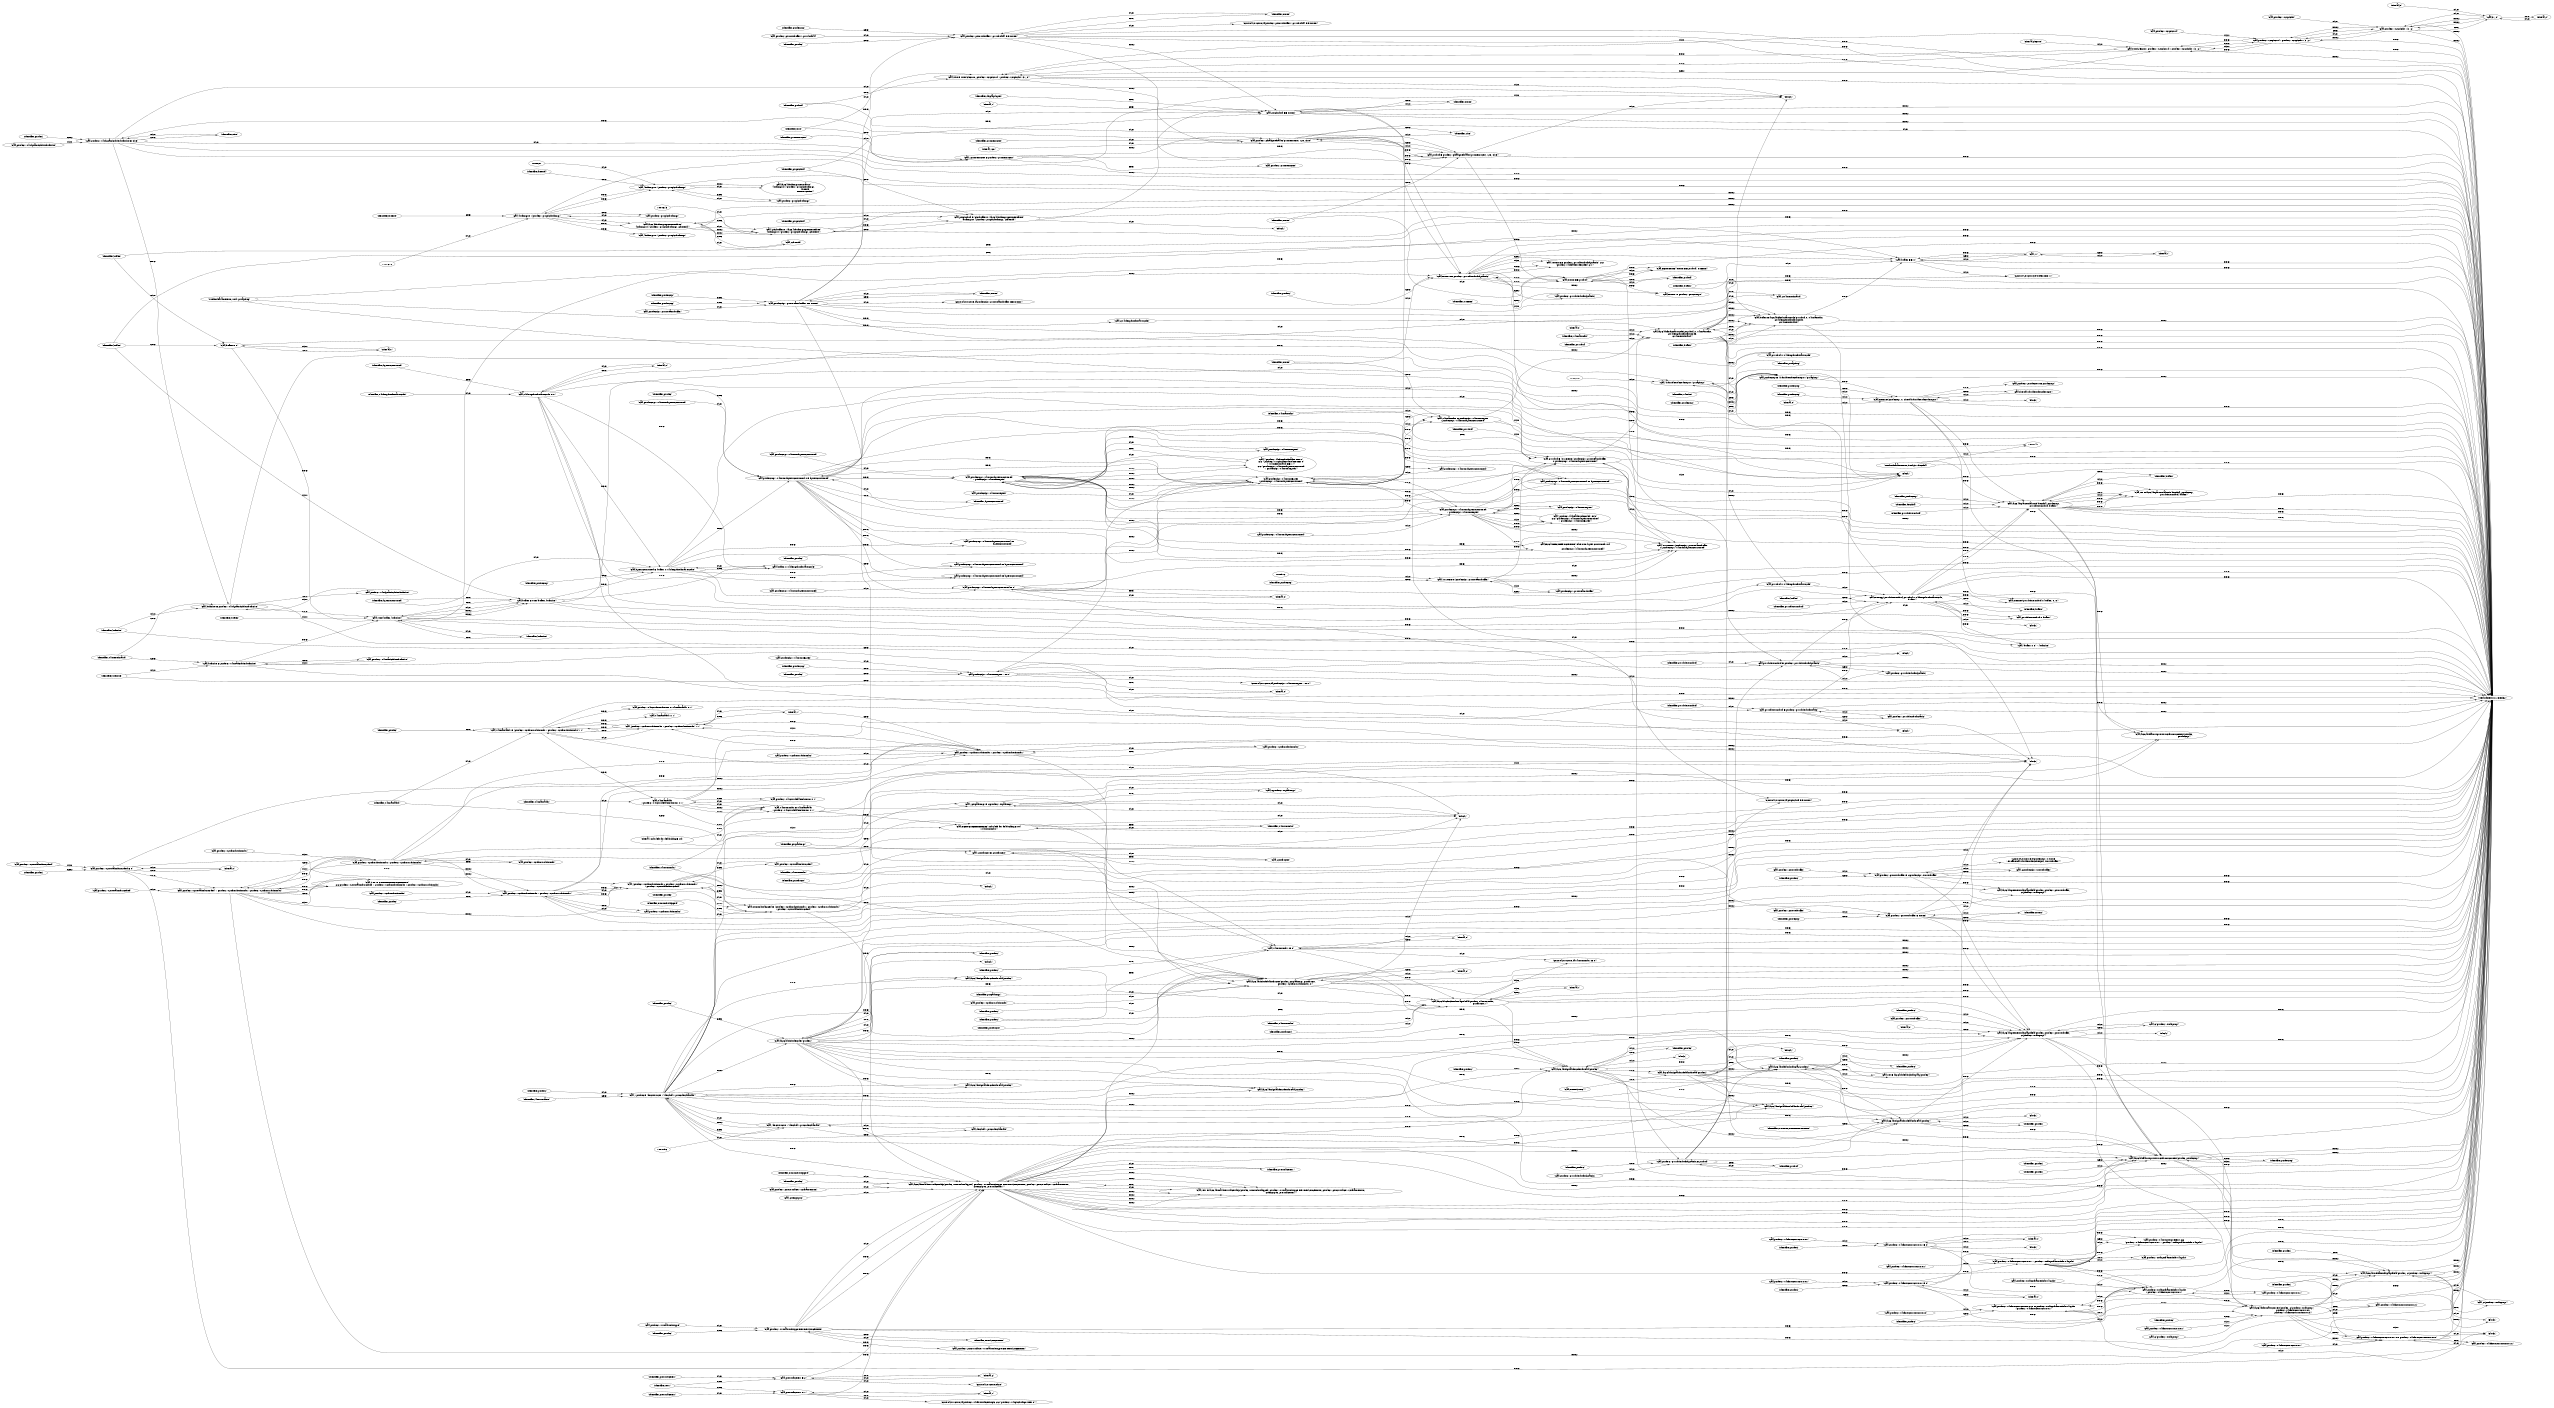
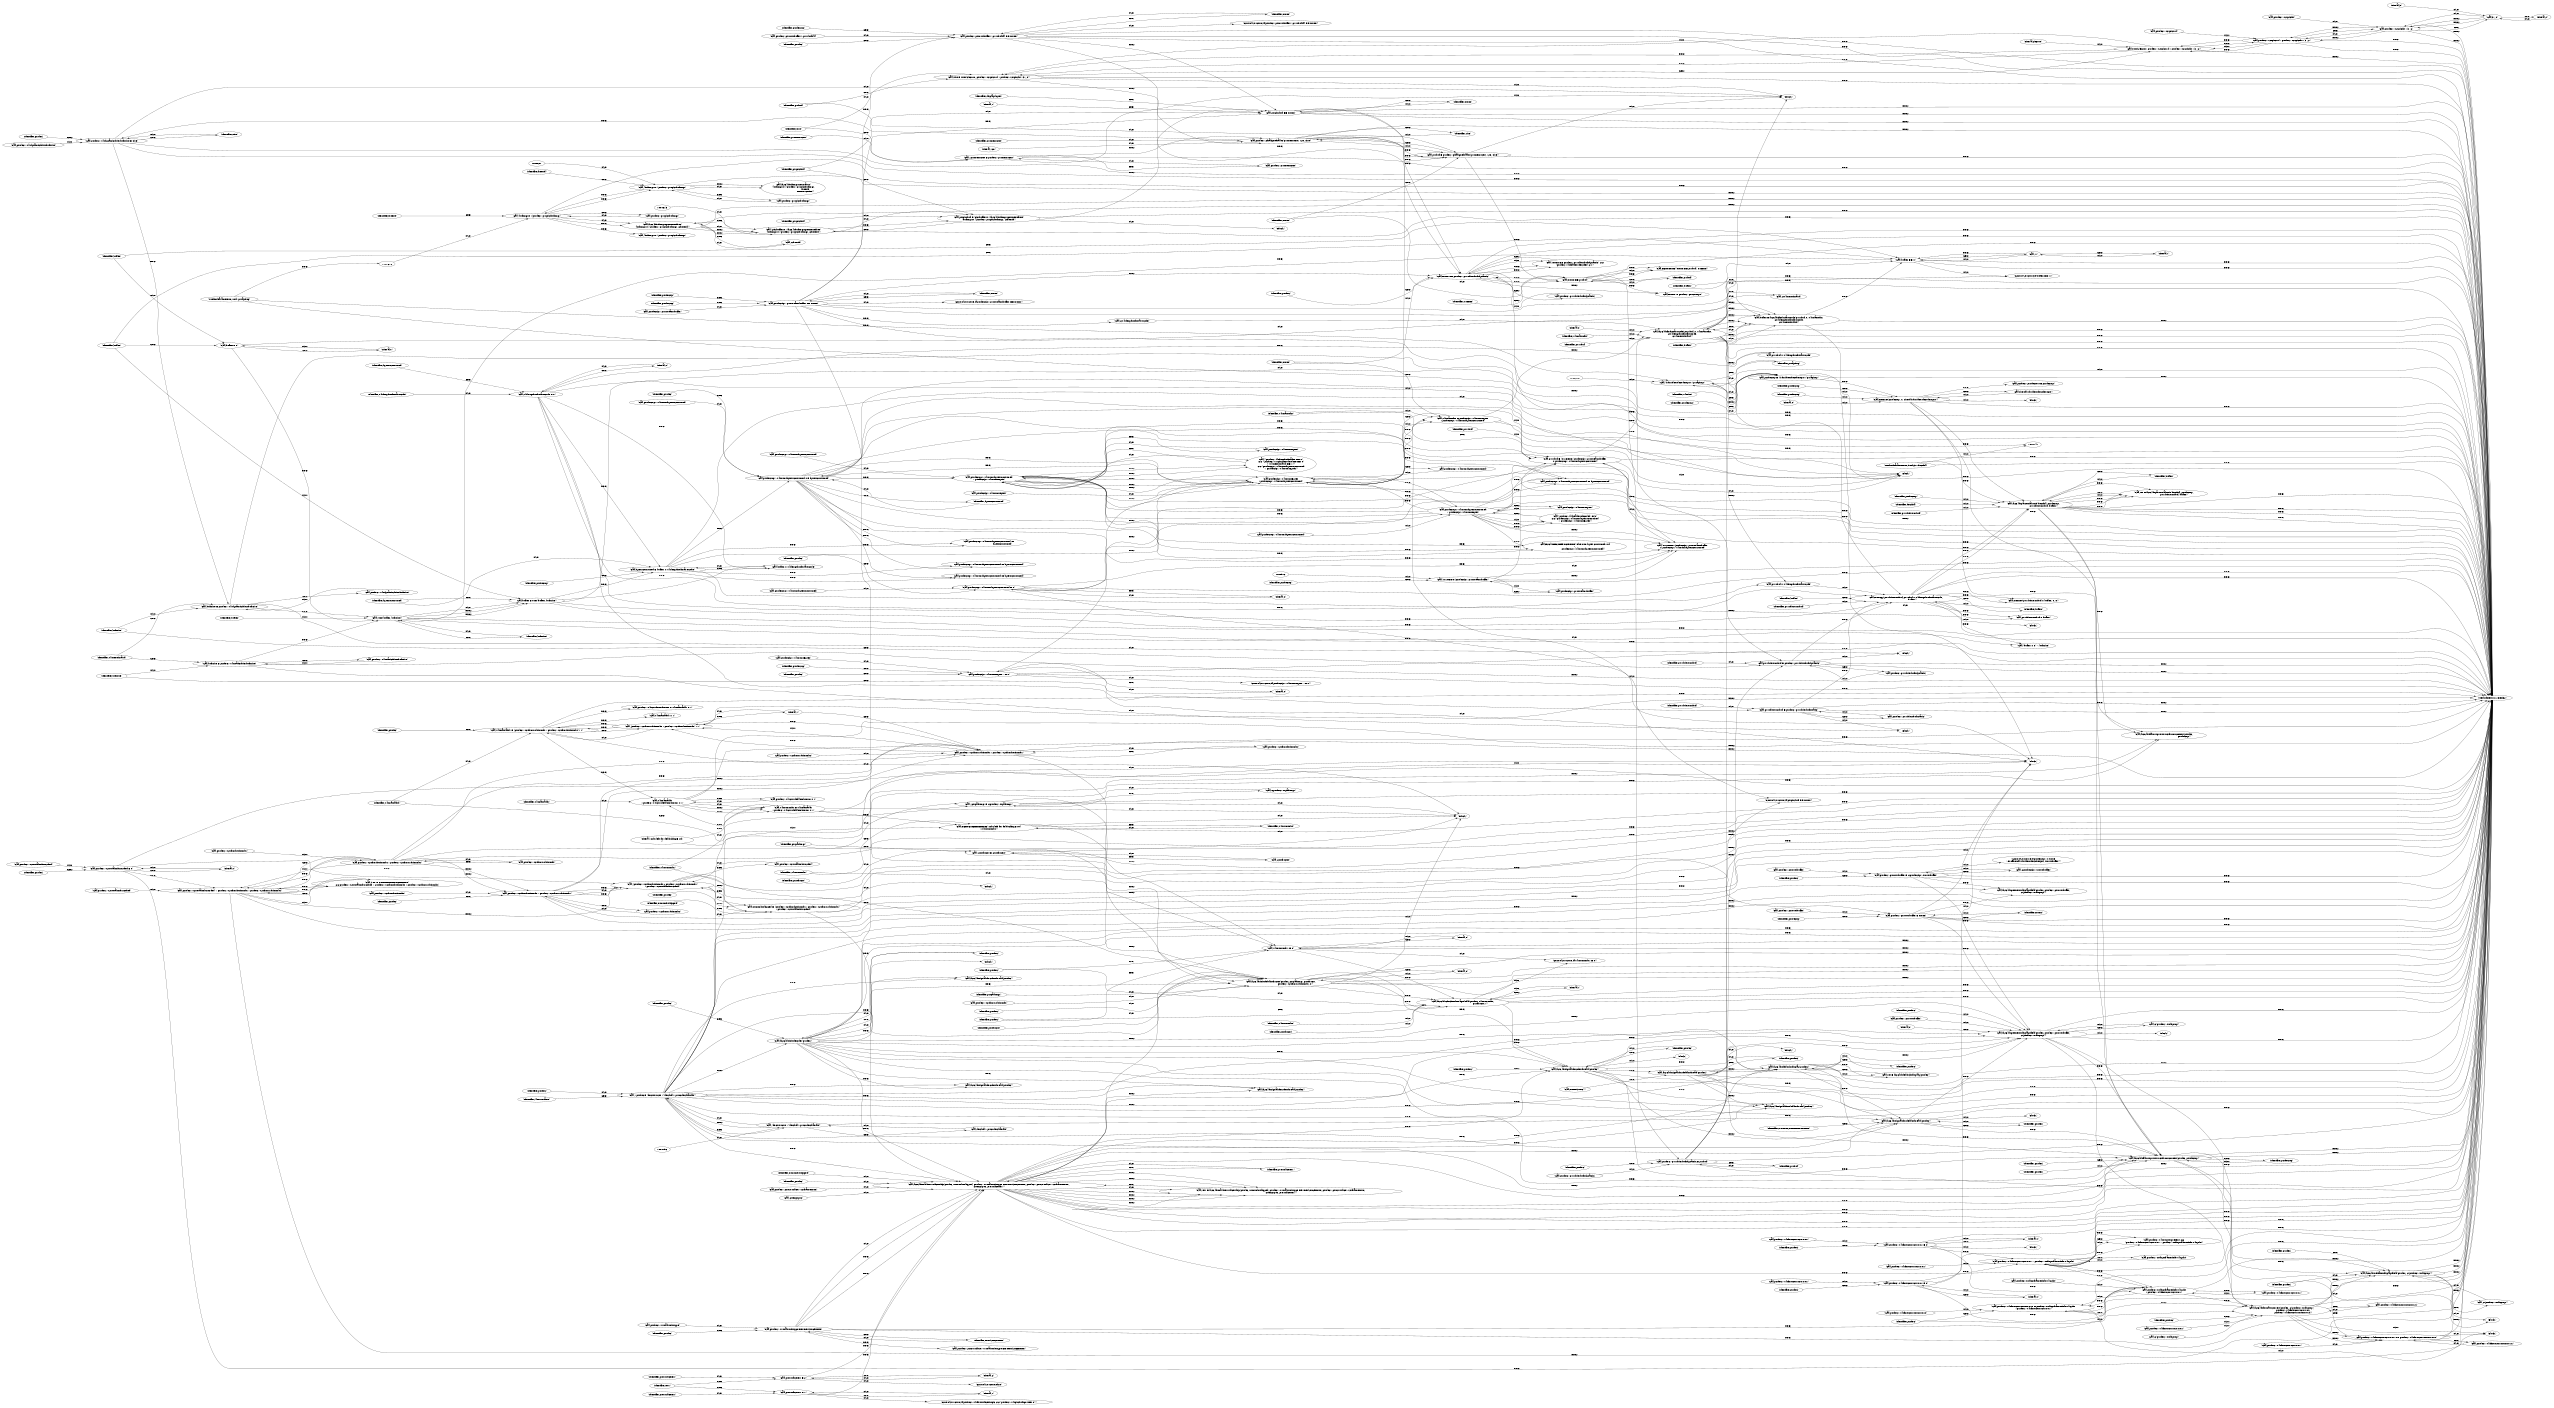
edge "(Call,ps_dec->pf_aligned_alloc(pv_mem_ctxt, 128, size))" -> "(MethodReturn,WORD32)": label "AST: " -> "DDG: "
edge "(Call,ps_dec->u4_dynamic_bits_buf_size = size)" -> "(Call,*pv_mem_ctxt = ps_dec->pv_mem_ctxt)": now "(Call,ps_dec->pv_mem_ctxt)" -> "(Call,*pv_mem_ctxt = ps_dec->pv_mem_ctxt)"
edge "(MethodParameterIn,void *pv_api_op)" -> "(MethodReturn,WORD32)": now "(MethodParameterIn,void *pv_api_op)" -> "1000616"
edge "(Call,(ivd_video_decode_op_t *)pv_api_op)" -> "(MethodReturn,WORD32)": label "DDG: " -> "AST: "
edge "(Call,(ivd_video_decode_op_t *)pv_api_op)" -> "(Identifier,pv_api_op)": added, label "CFG:"
edge "(Call,buflen = MIN(buflen, buf_size))" -> "(Call,MIN(buflen, buf_size))": removed, label "CFG:"
